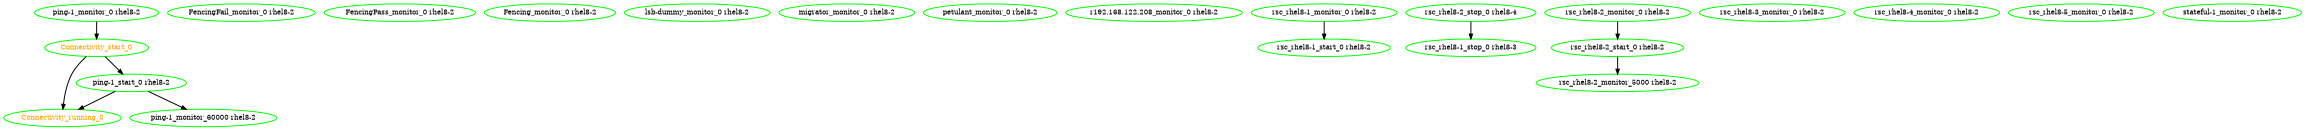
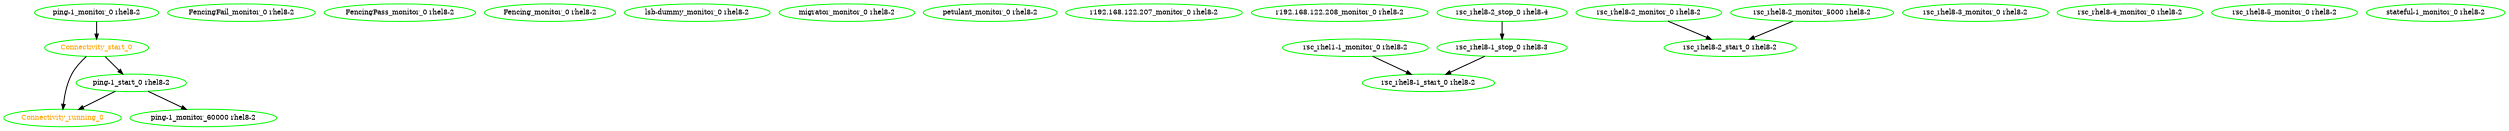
node "r192.168.122.207_monitor_0 rhel8-2": added
node "rsc_rhel8-1_monitor_0 rhel8-2": label "rsc_rhel8-1_monitor_0 rhel8-2" -> "rsc_rhel1-1_monitor_0 rhel8-2"
edge "rsc_rhel8-2_start_0 rhel8-2" -> "rsc_rhel8-2_monitor_5000 rhel8-2": reversed
edge "rsc_rhel8-1_stop_0 rhel8-3" -> "rsc_rhel8-1_start_0 rhel8-2": added
